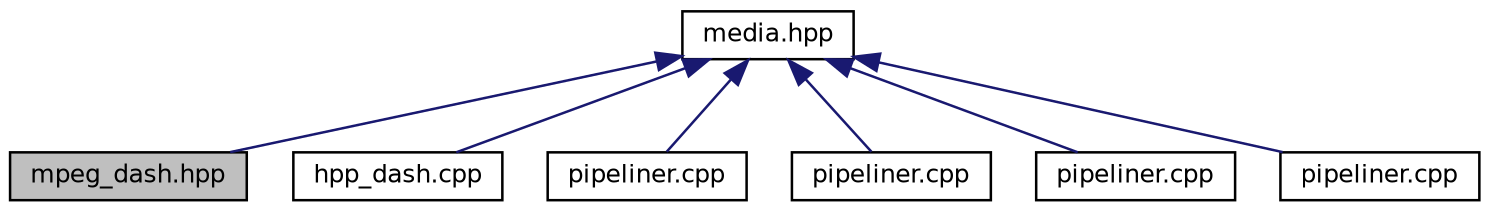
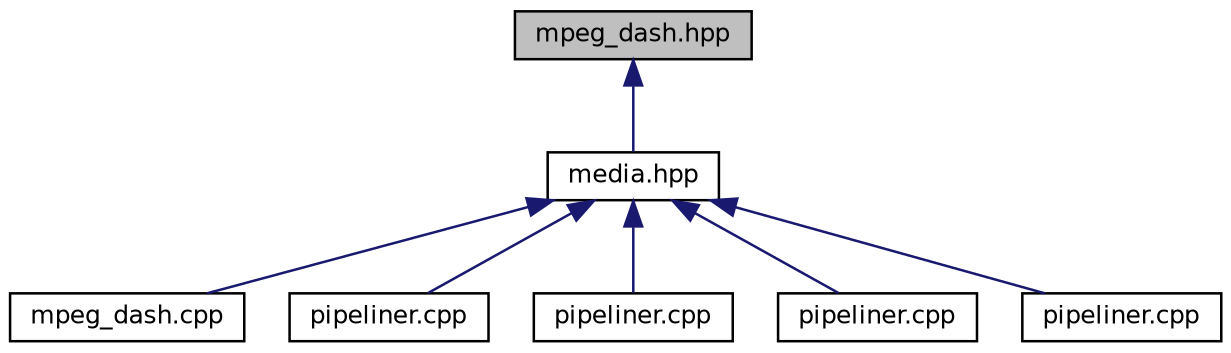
edge "mpeg_dash.hpp" -> "media.hpp": reversed
node "hpp_dash.cpp": label "hpp_dash.cpp" -> "mpeg_dash.cpp"
